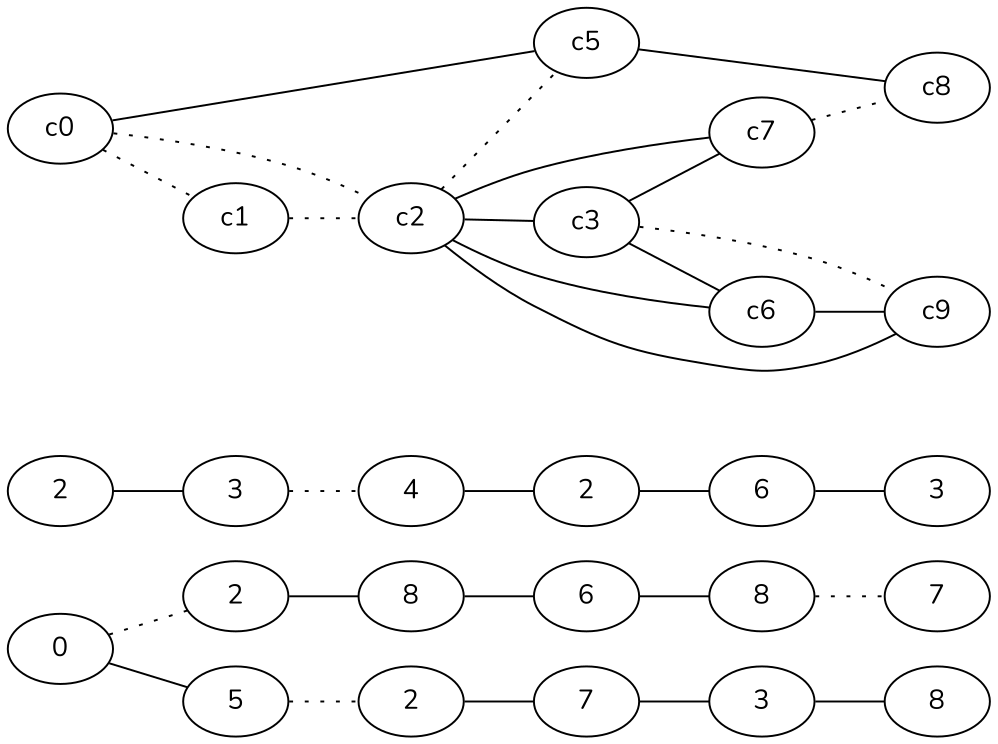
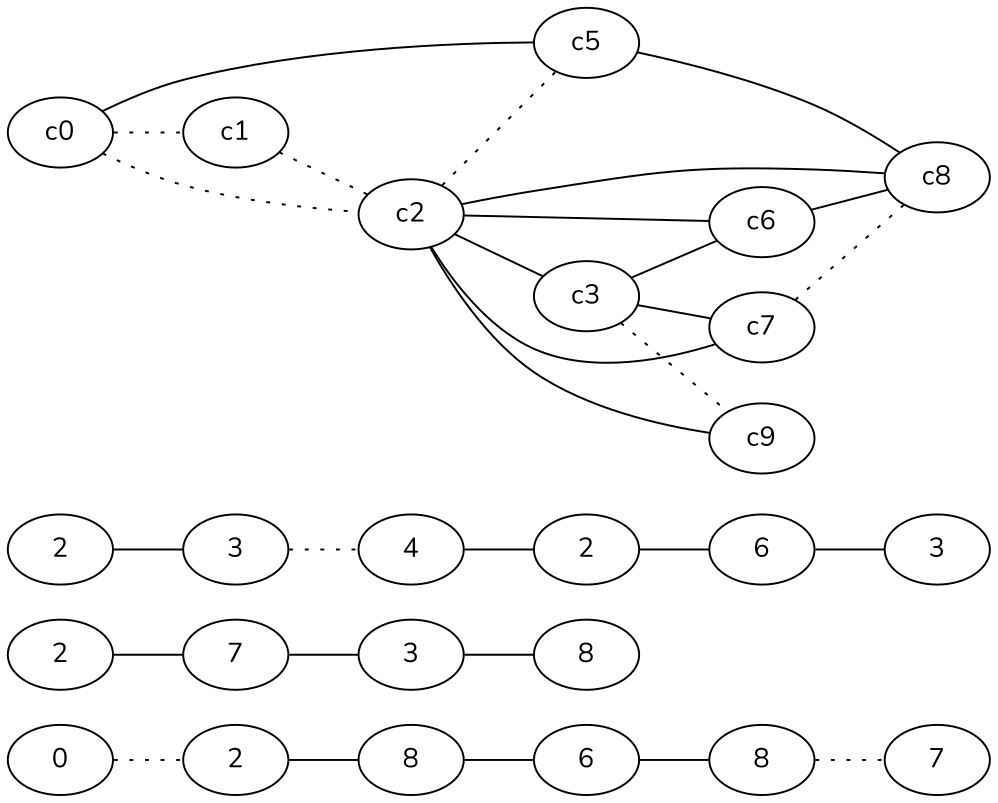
edge "c8" -- "c2": added
edge "c6" -- "c9": now "c6" -- "c8"
node "5": removed
